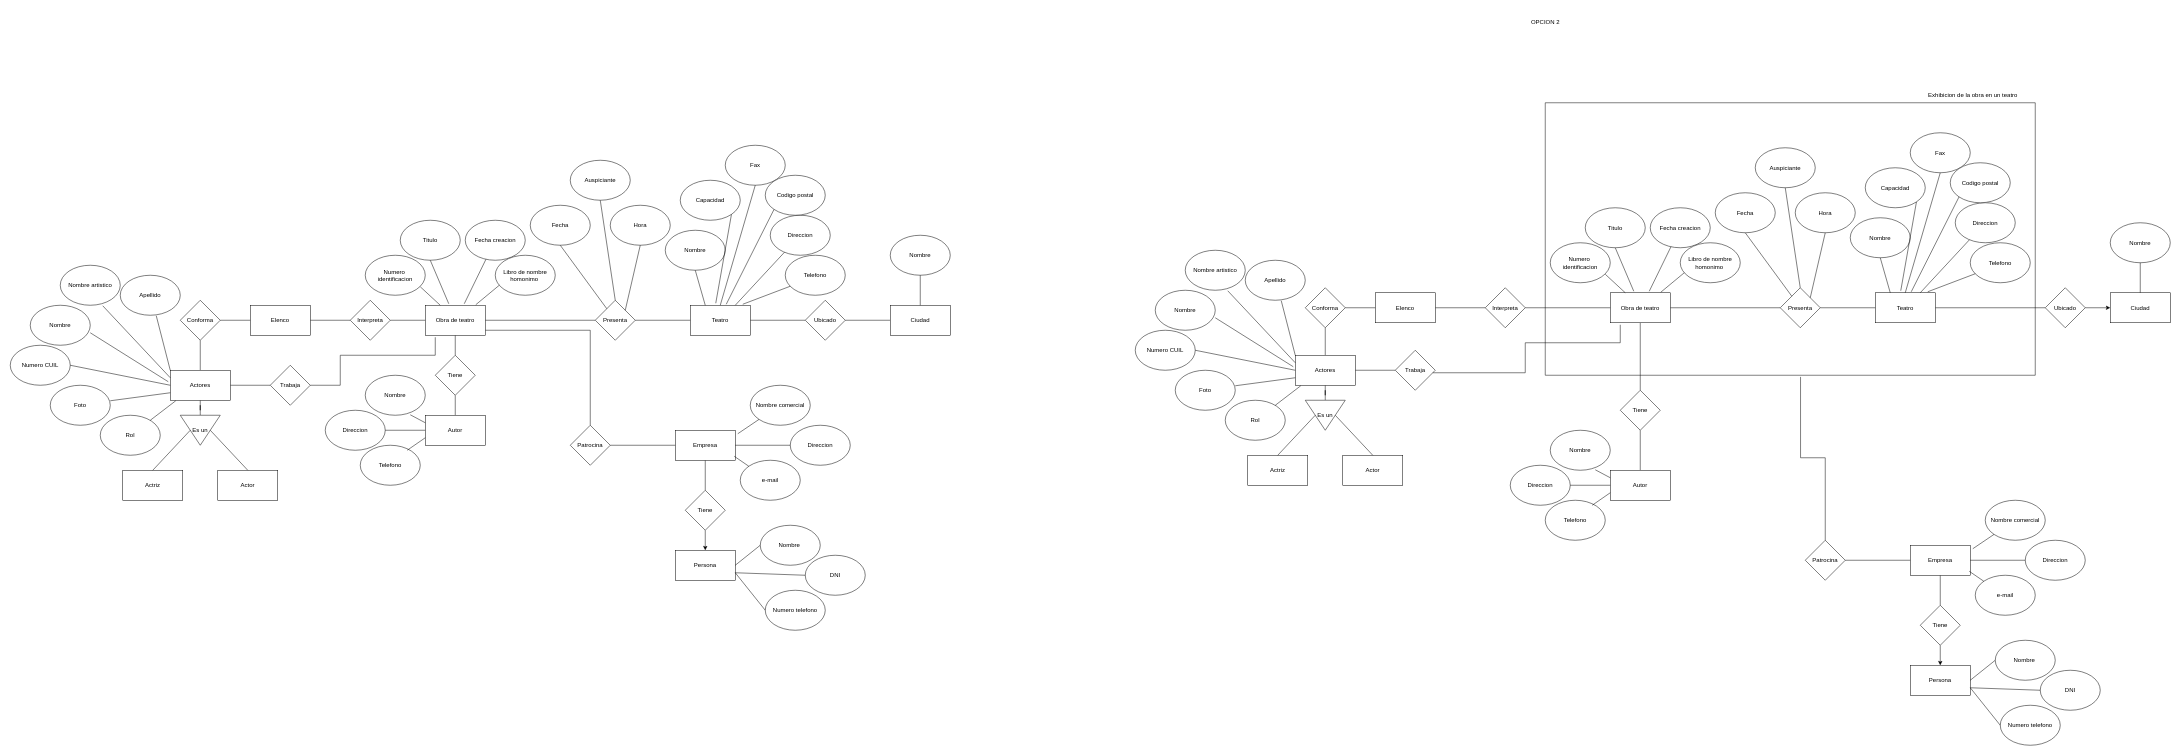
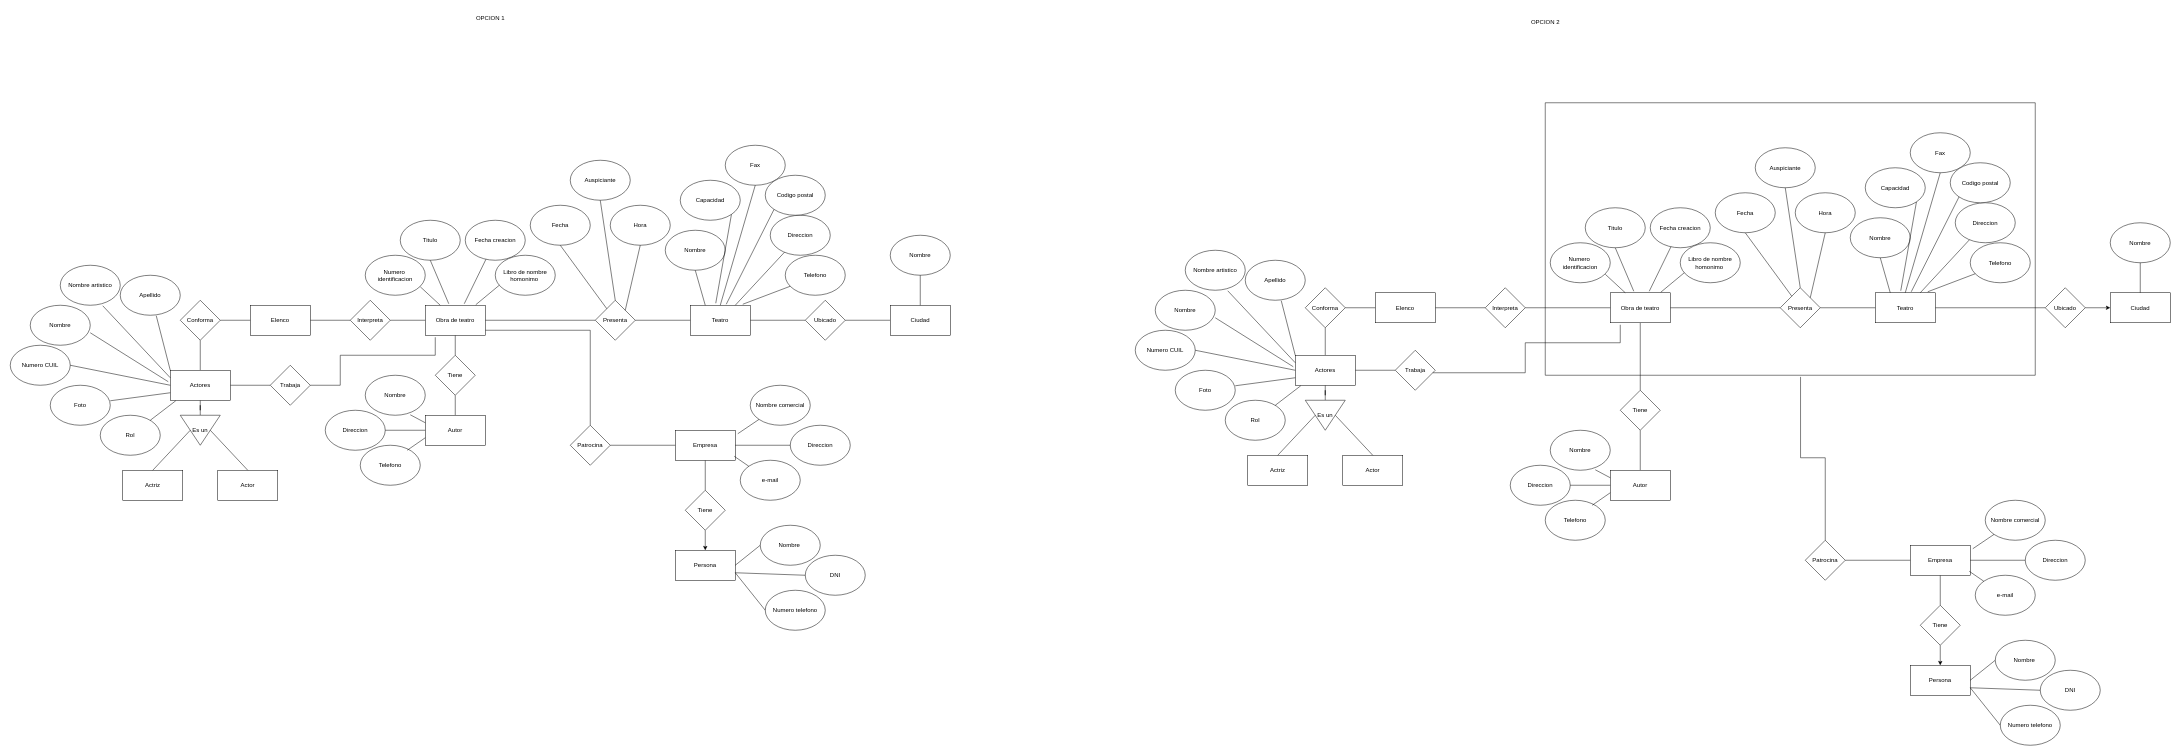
node "OPCION 1": added
node "Exhibicion de la obra en un teatro": removed
